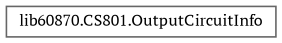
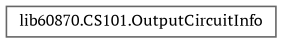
node "lib60870.CS801.OutputCircuitInfo": label "lib60870.CS801.OutputCircuitInfo" -> "lib60870.CS101.OutputCircuitInfo"
